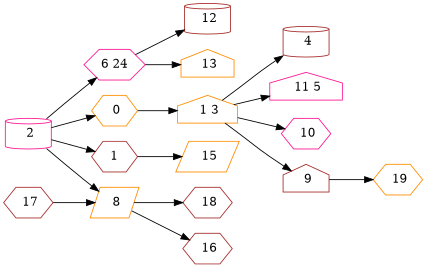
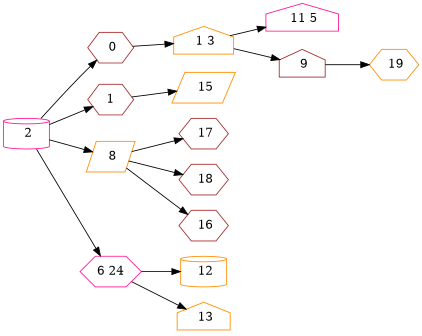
node "12": color brown -> darkorange
node "4": removed
node "0": color darkorange -> brown
node "10": removed
edge "17" -> "8": reversed
